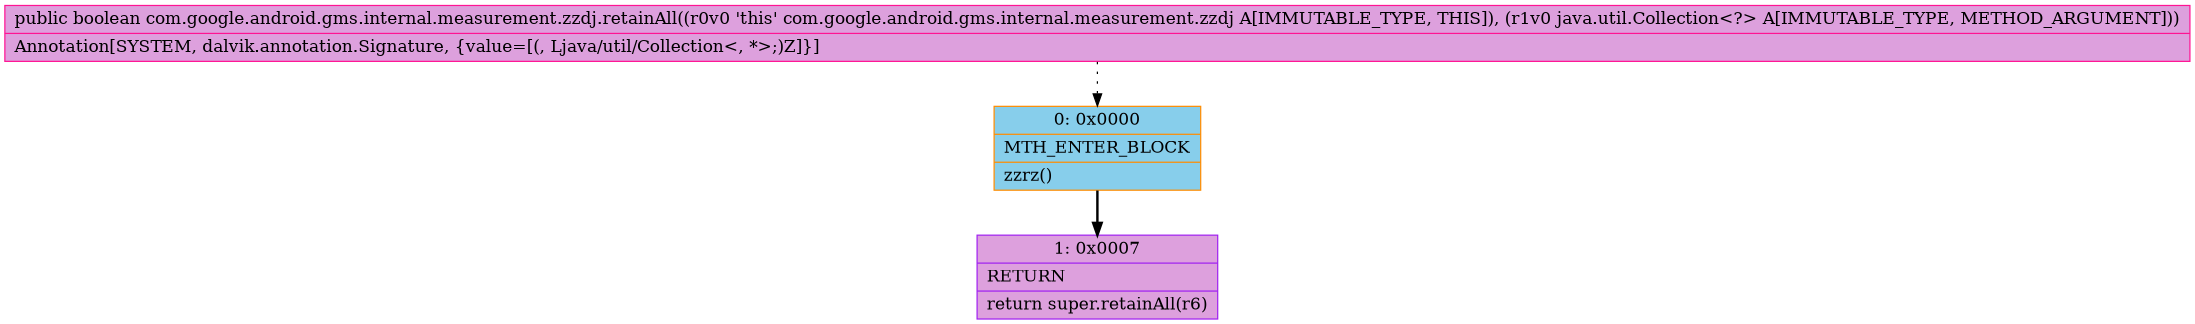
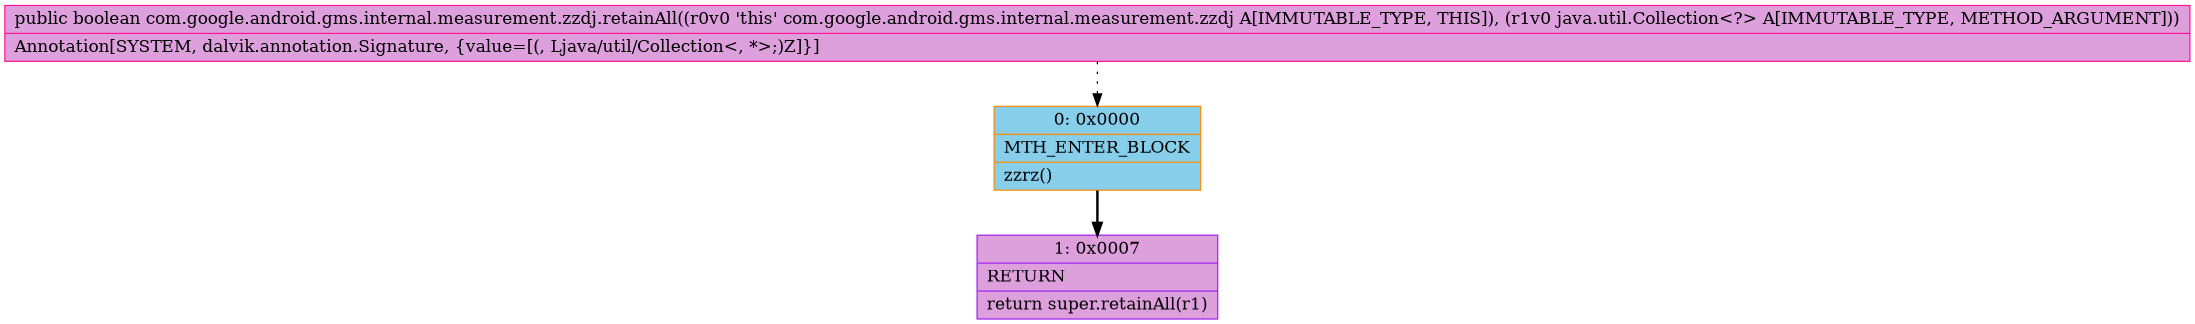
node "1: 0x0007": text "return super.retainAll(r6)" -> "return super.retainAll(r1)"
